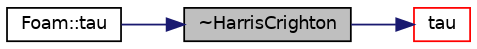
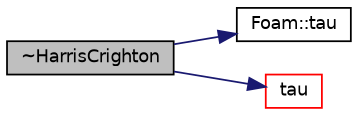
edge "Foam::tau" -> "~HarrisCrighton": reversed
